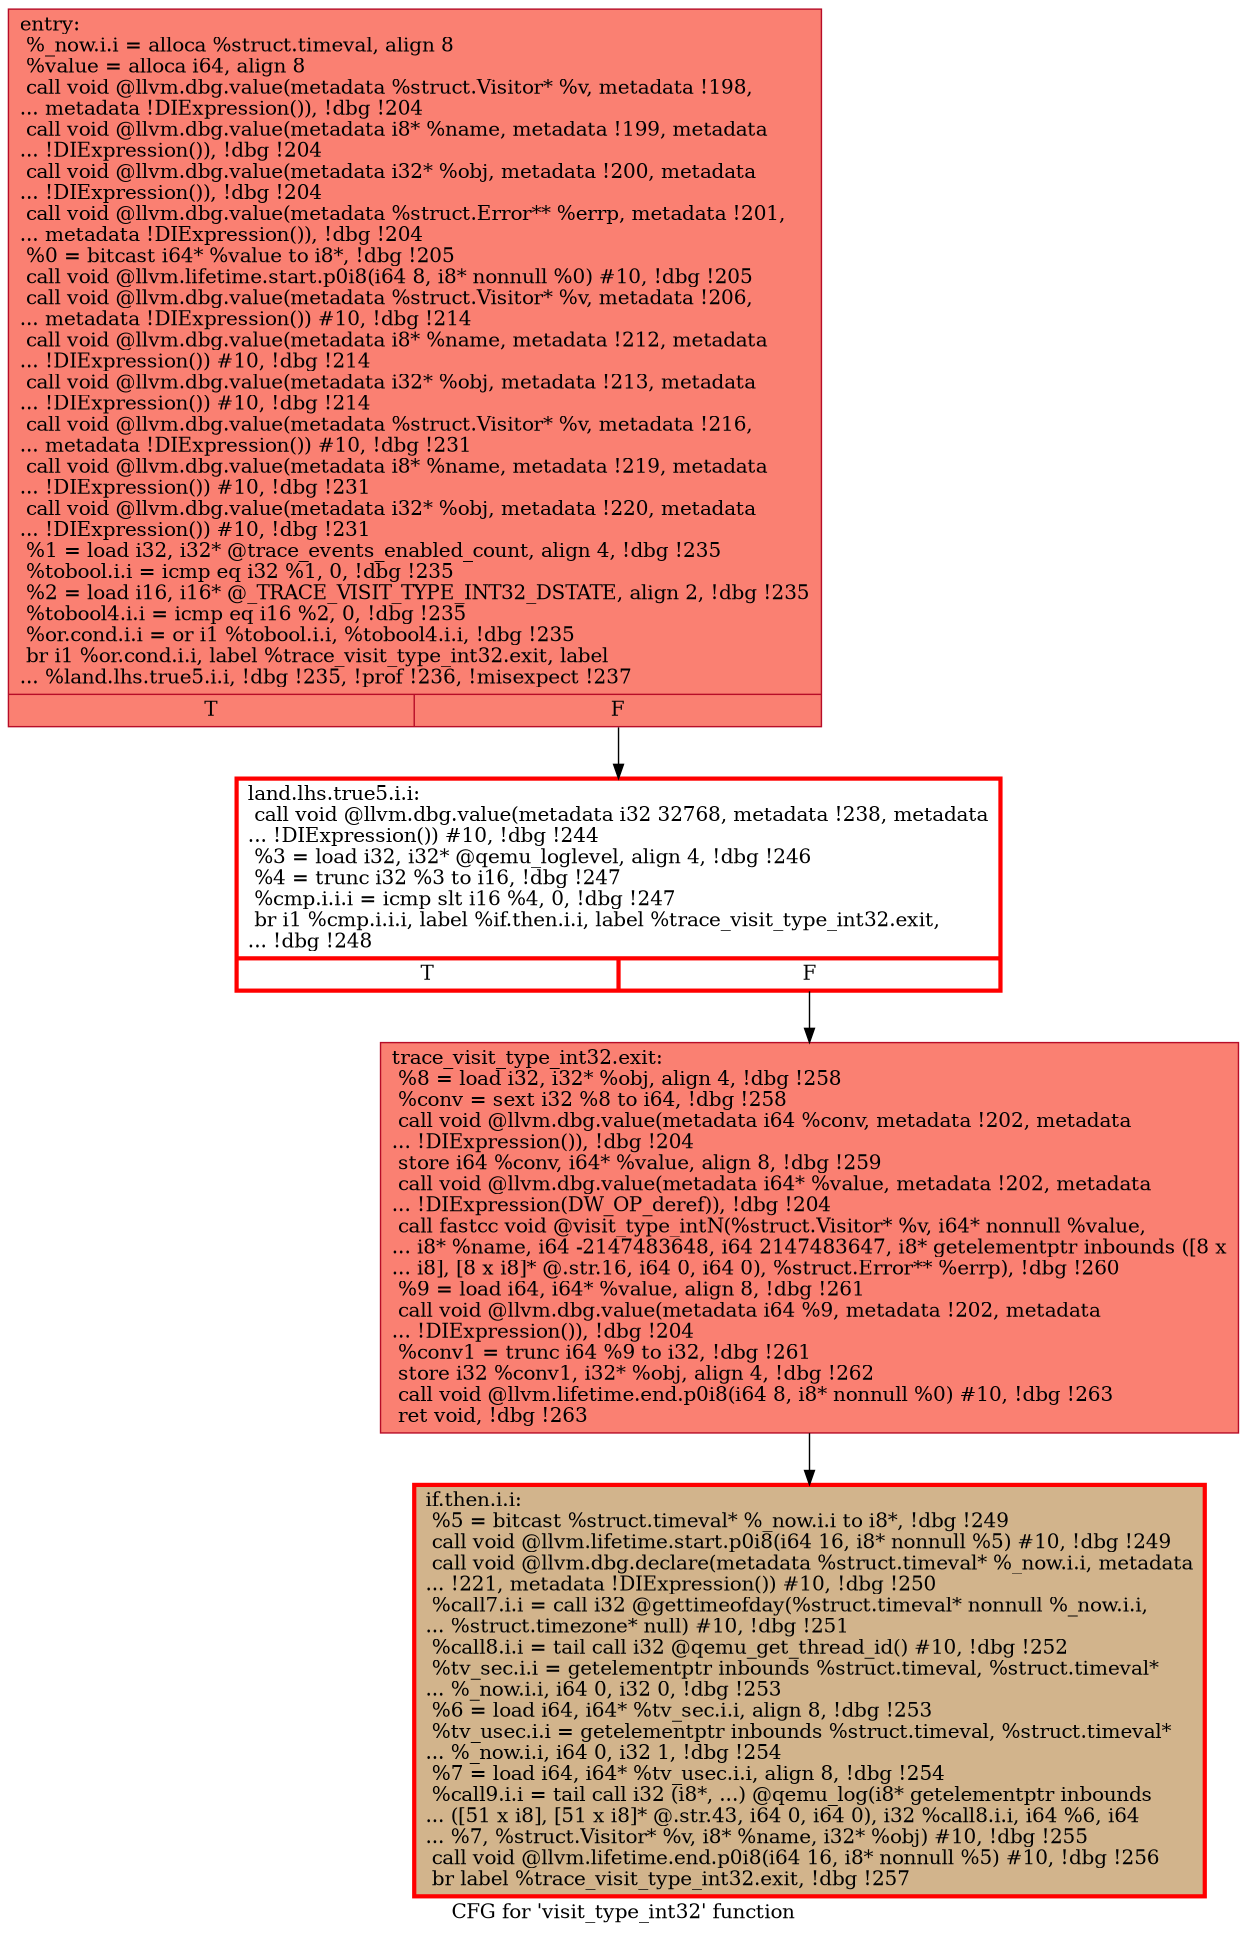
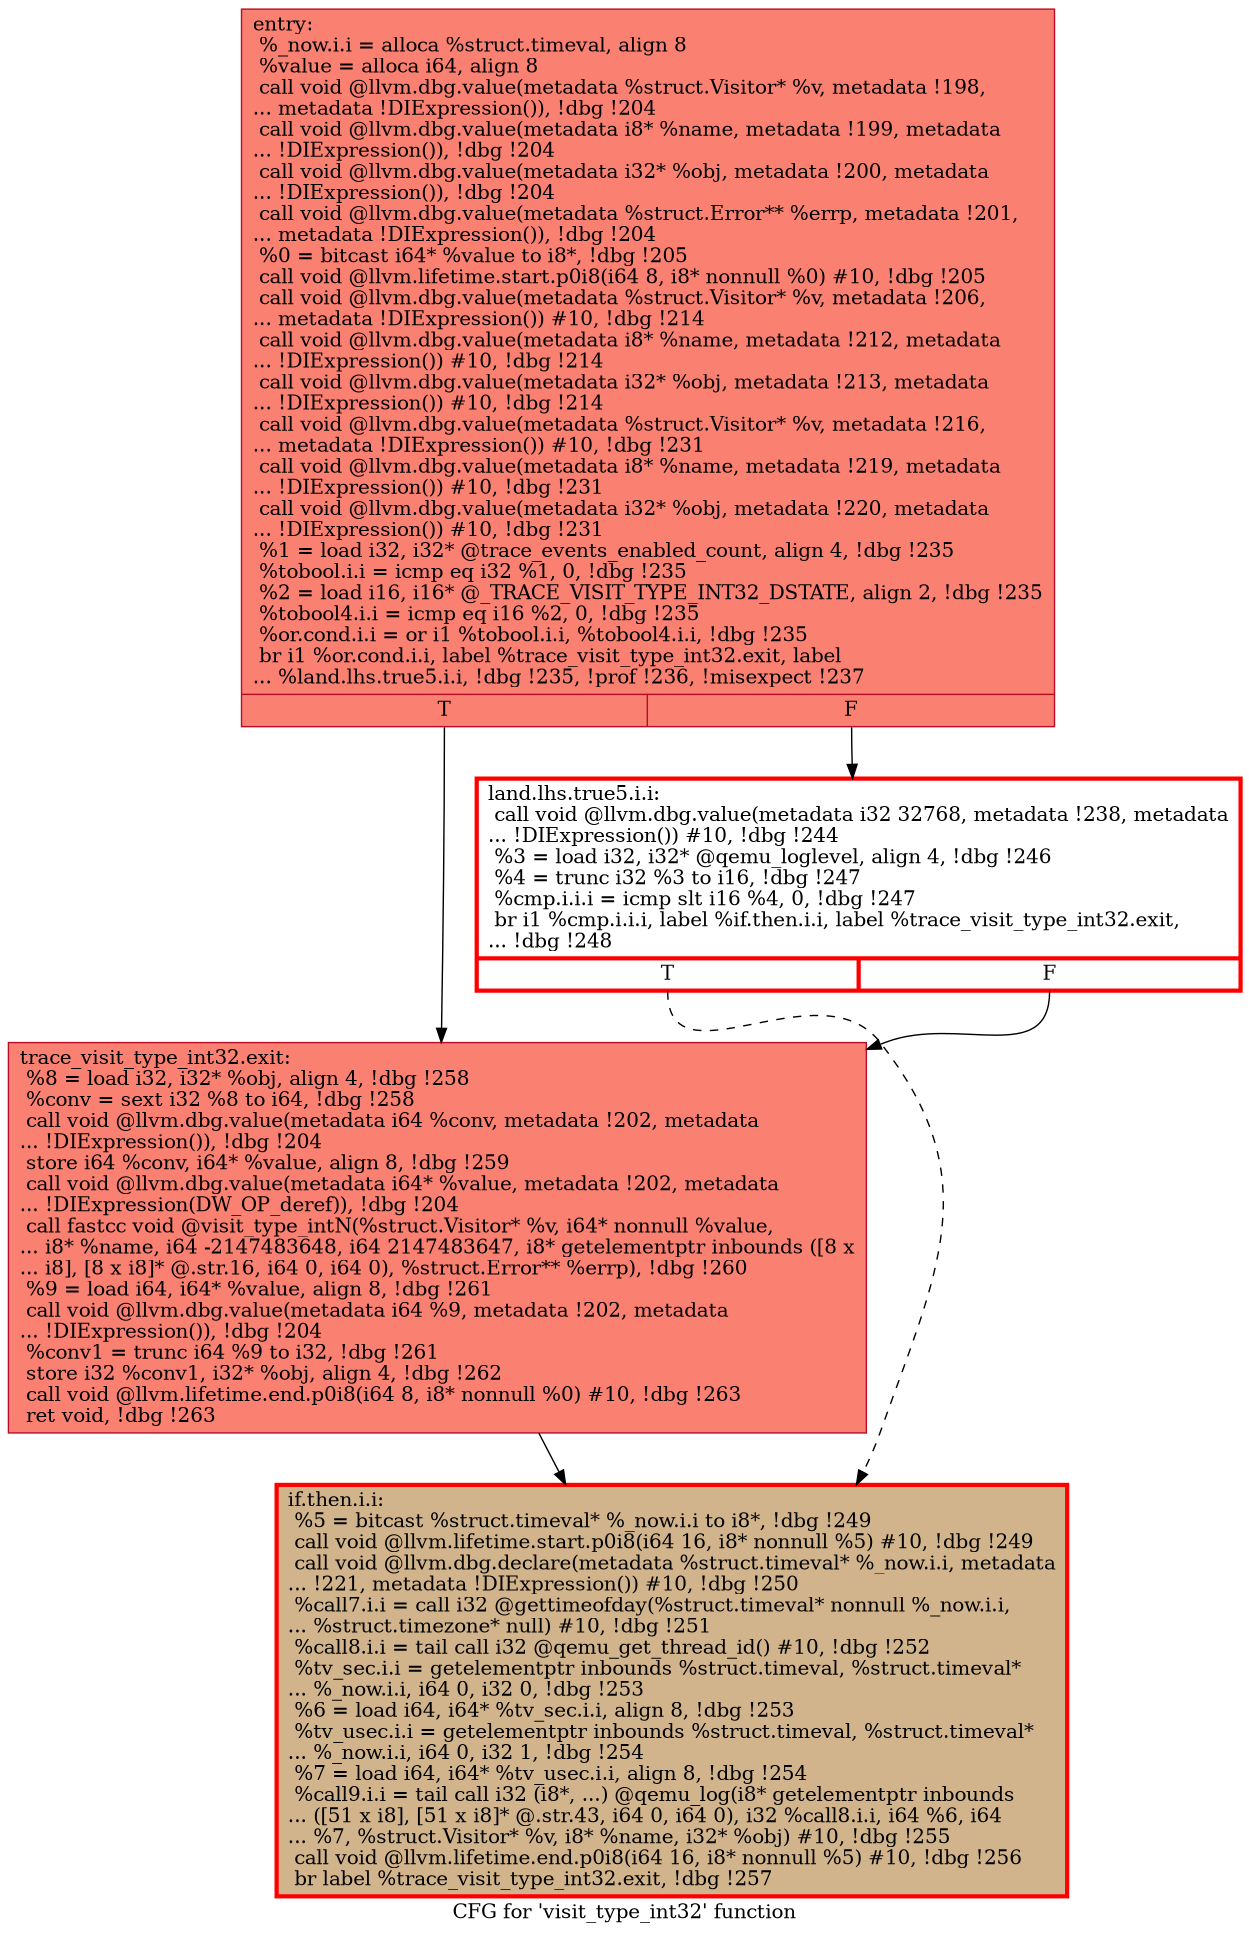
edge "entry:" -> "trace_visit_type_int32.exit:": added
edge "land.lhs.true5.i.i:" -> "if.then.i.i:": added
